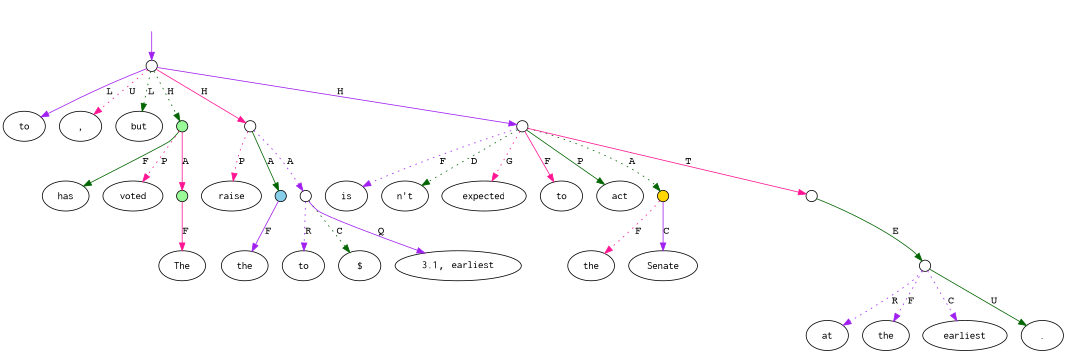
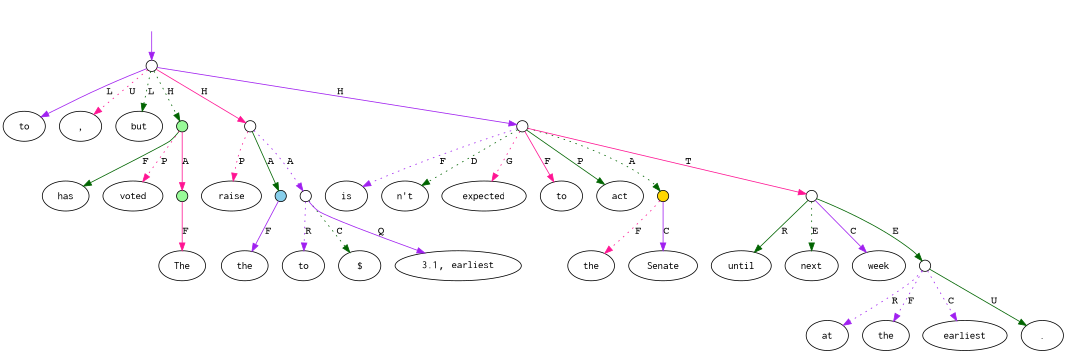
node "until": added
node "next": added
node "week": added
